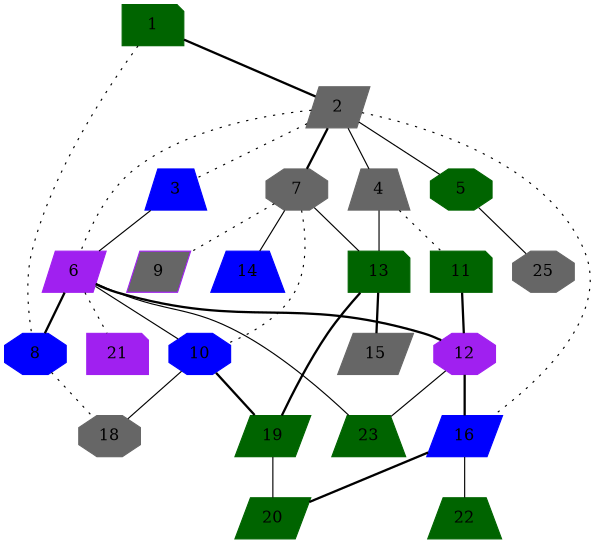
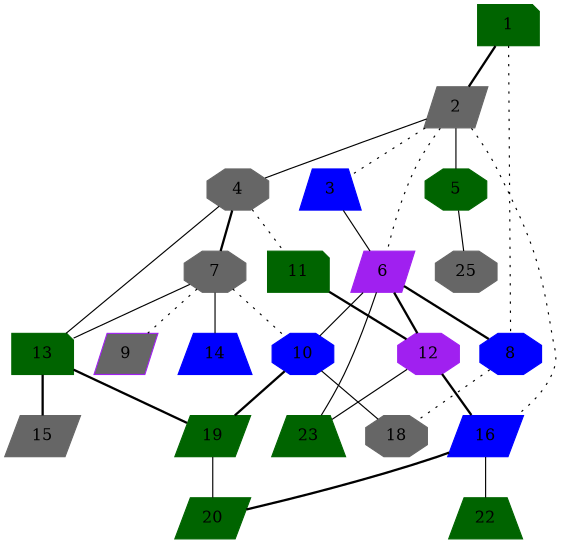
edge "2" -- "7": now "4" -- "7"
node "4": shape trapezium -> octagon
node "21": removed
